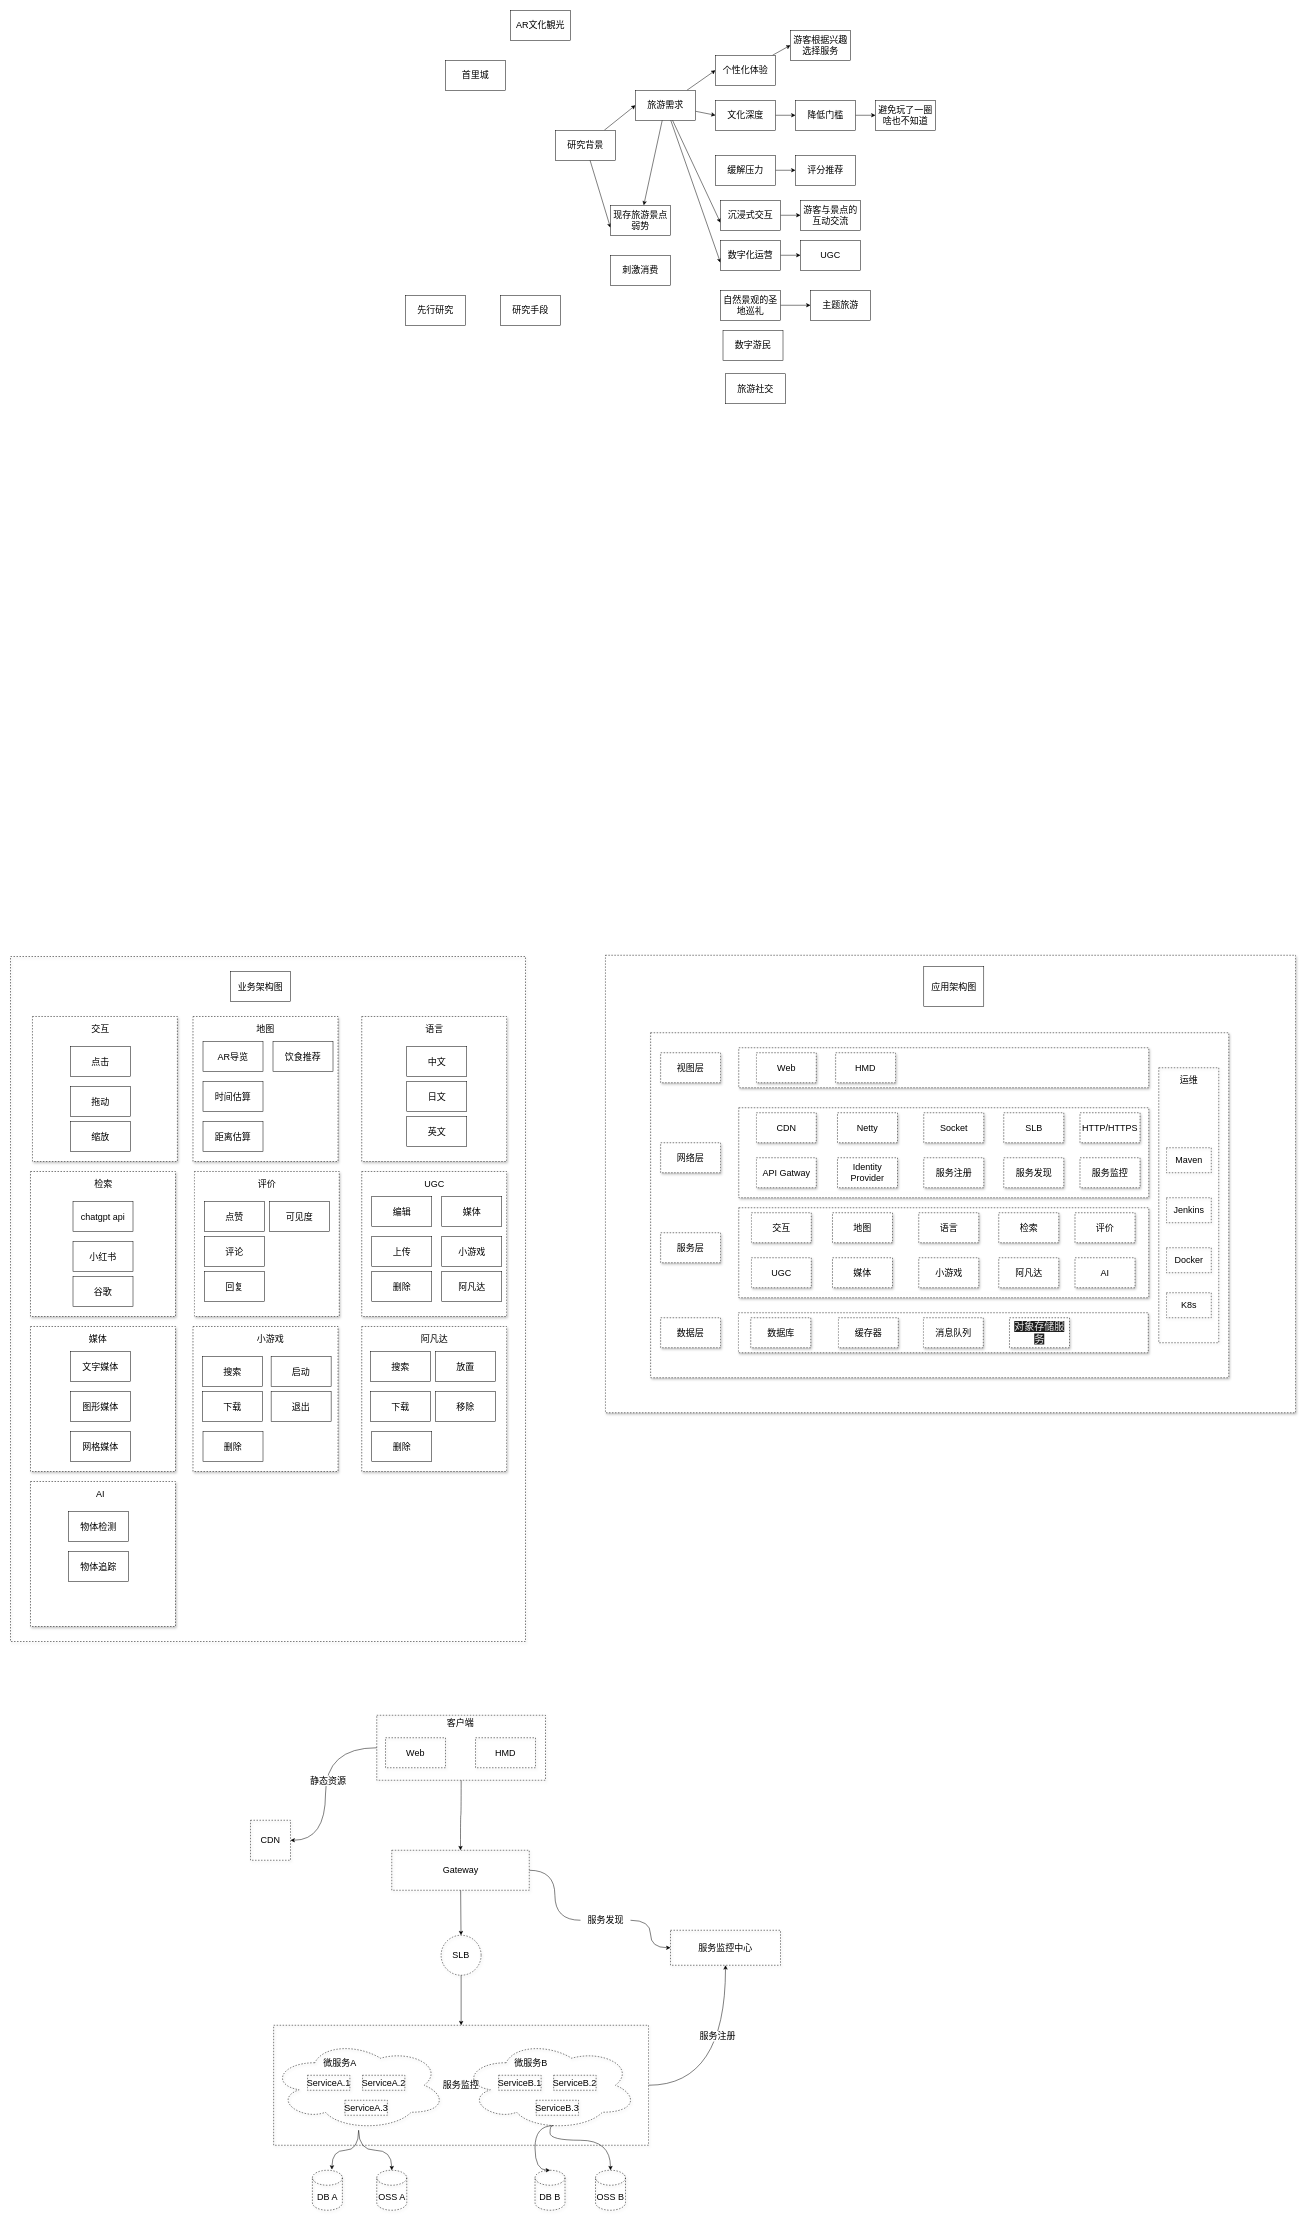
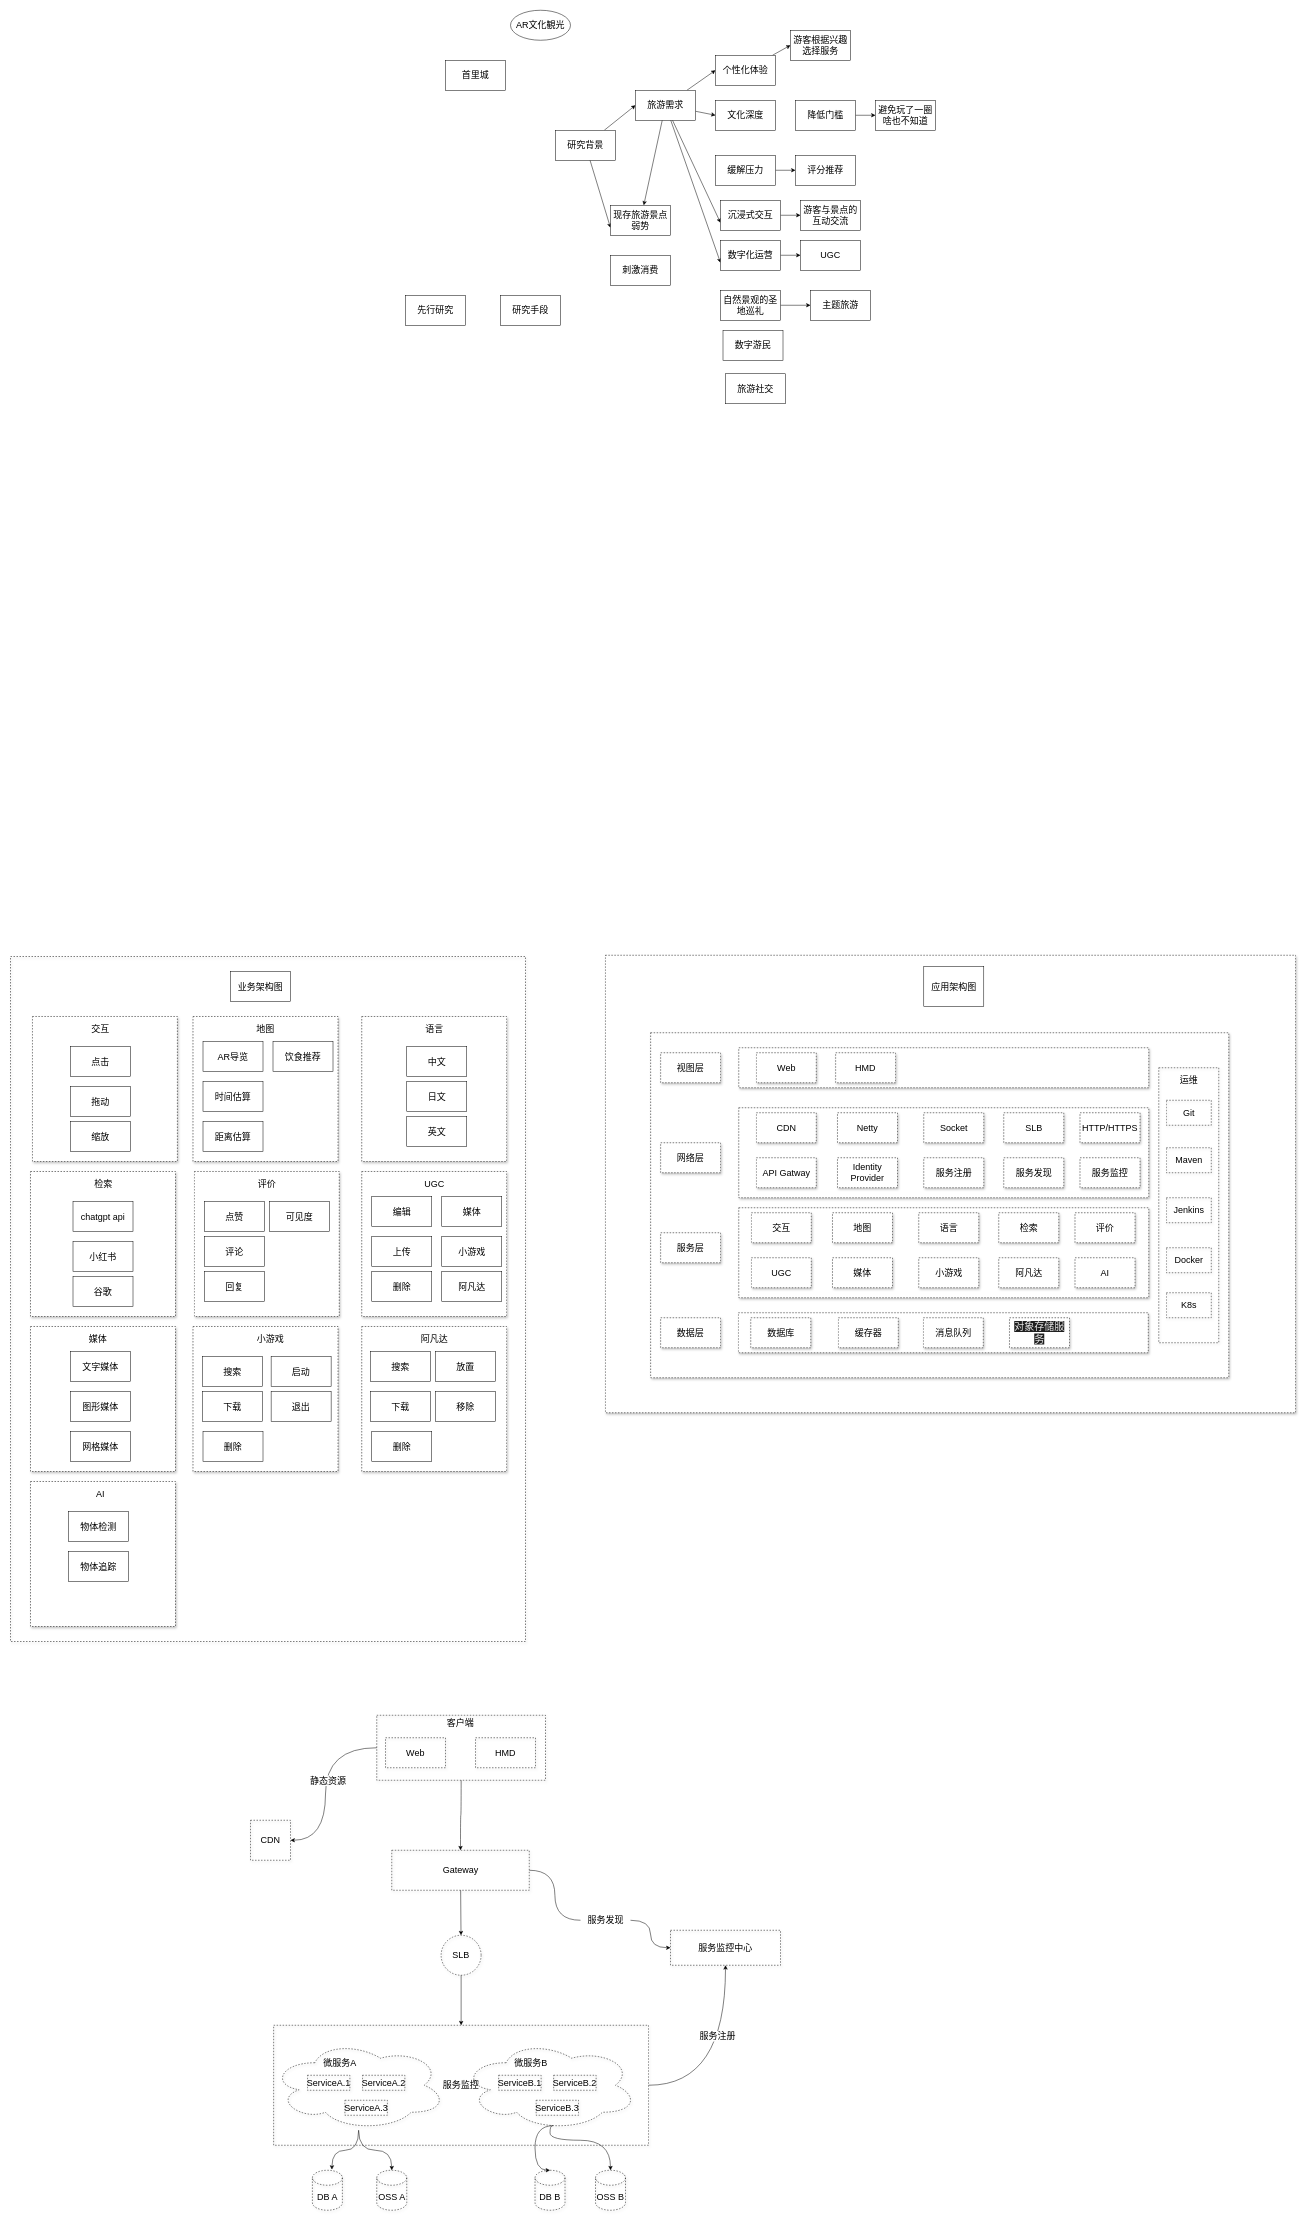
node "AR文化観光": shape rectangle -> ellipse
edge "文化深度" -> "降低门槛": removed
node "Git": added
